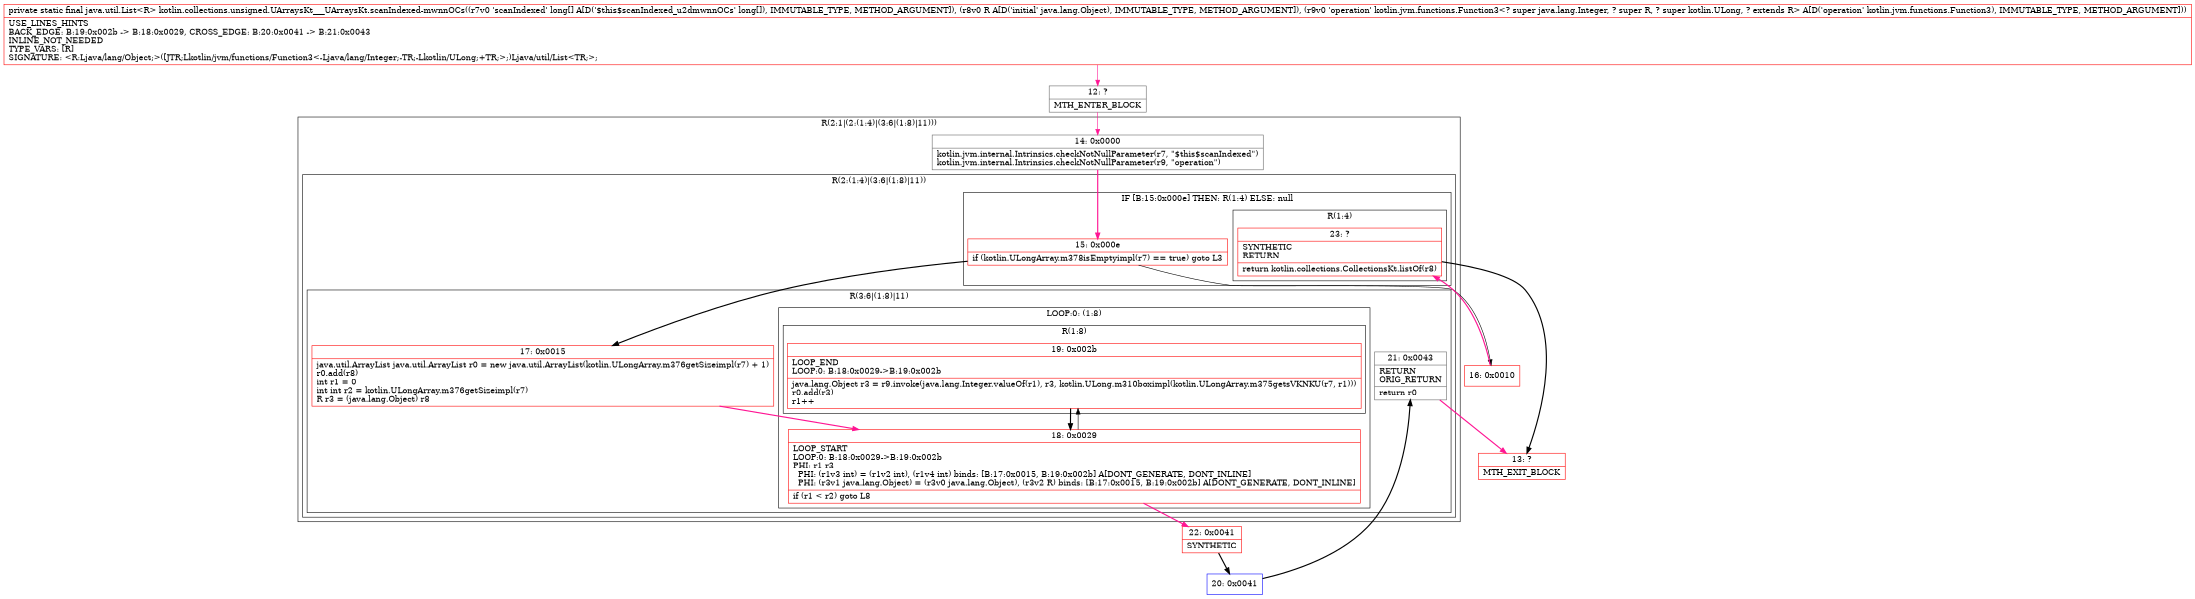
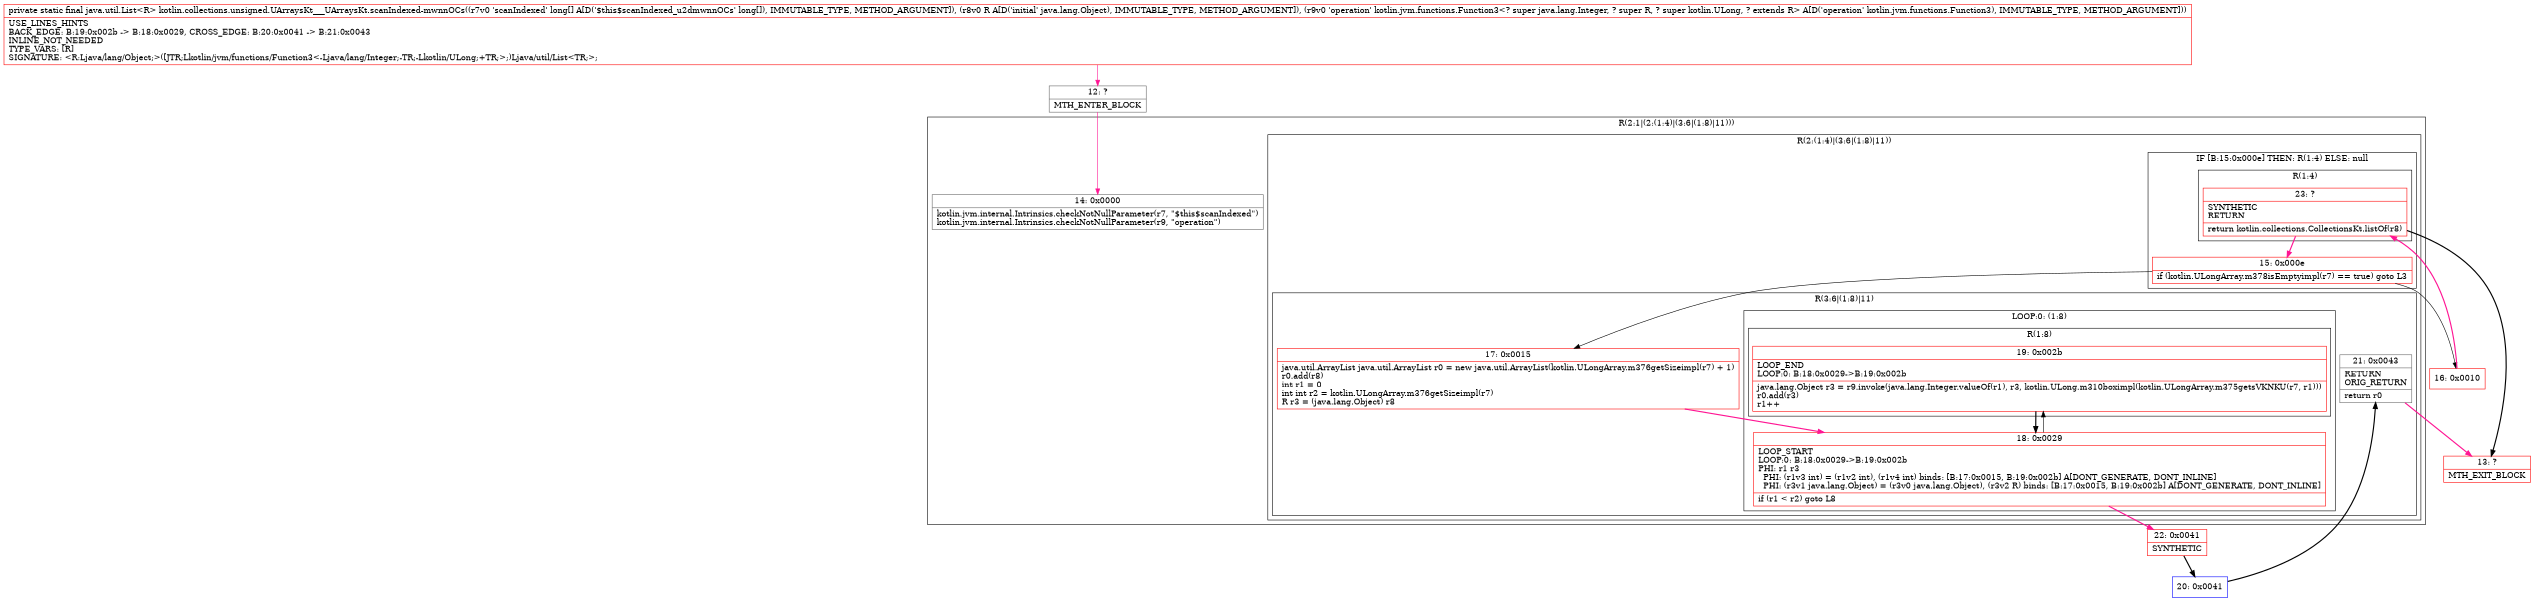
edge "14: 0x0000" -> "15: 0x000e": now "23: ?" -> "15: 0x000e"
edge "15: 0x000e" -> "17: 0x0015": style bold -> solid
